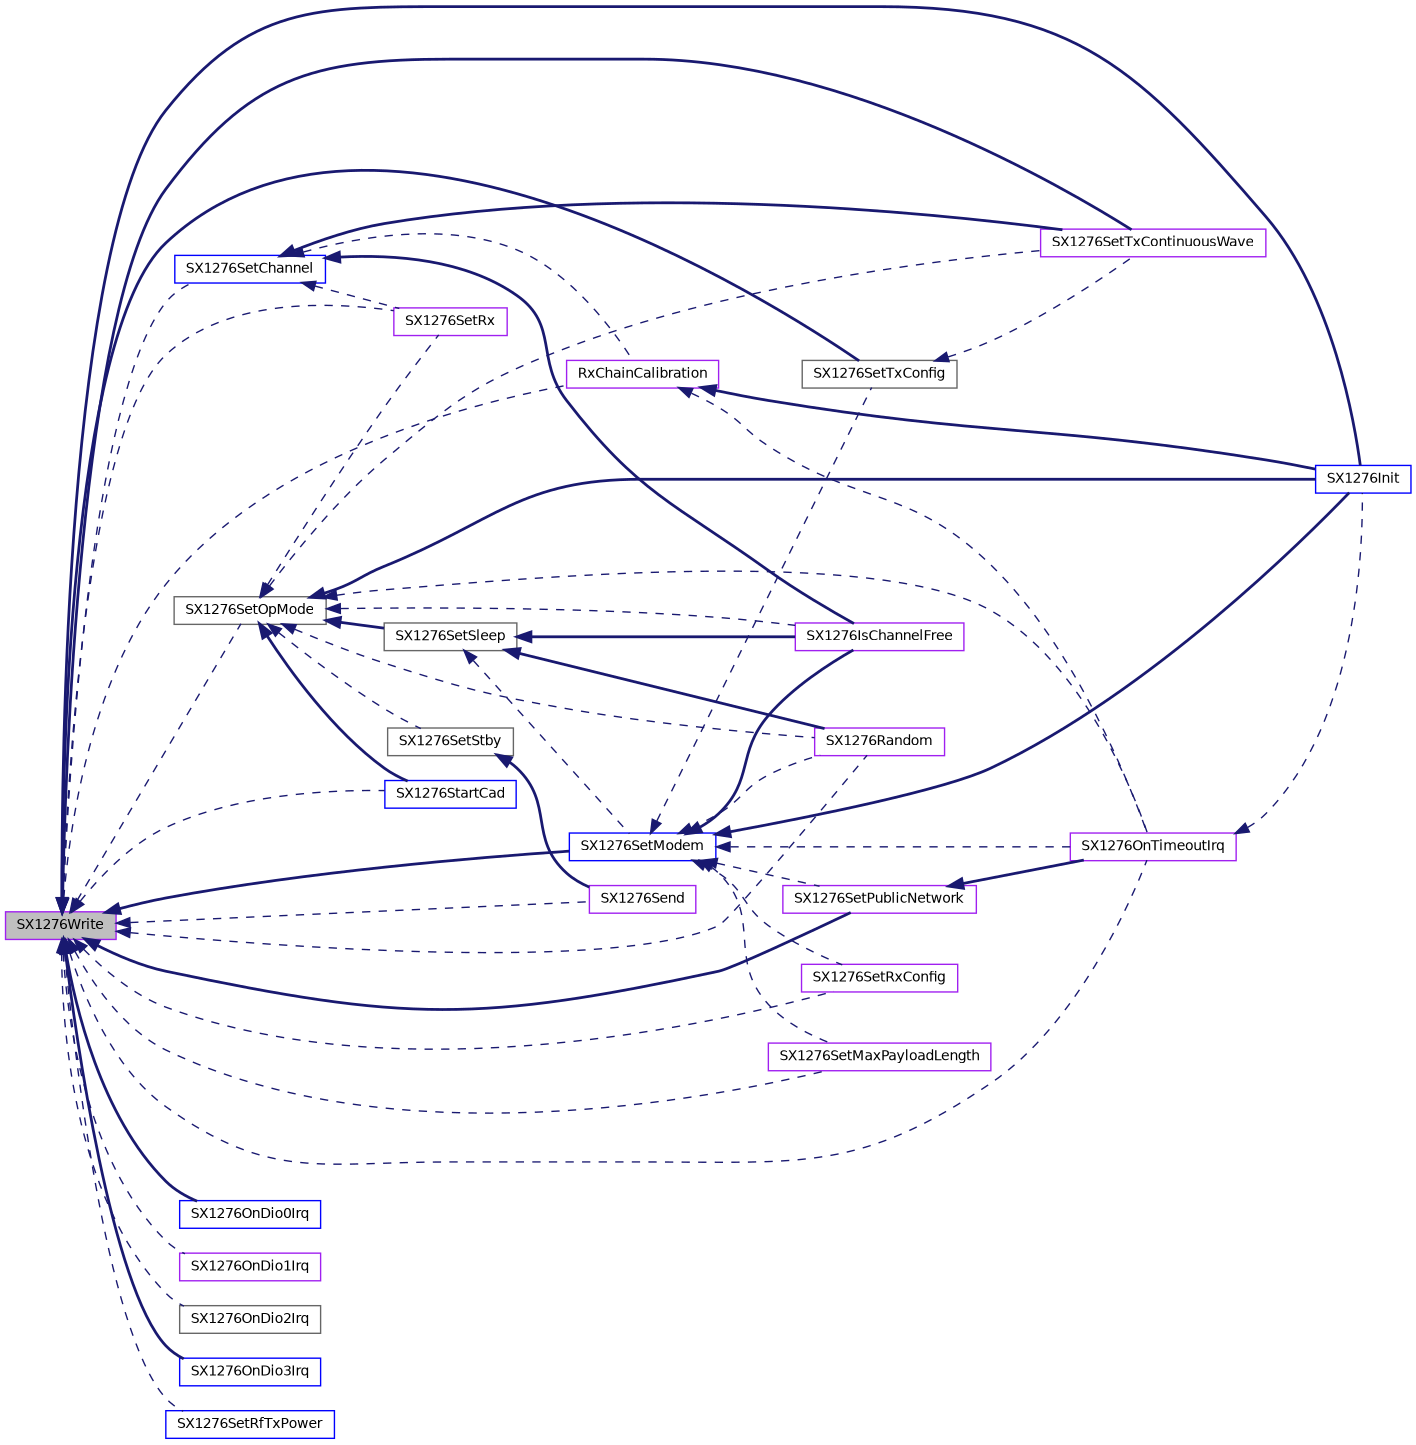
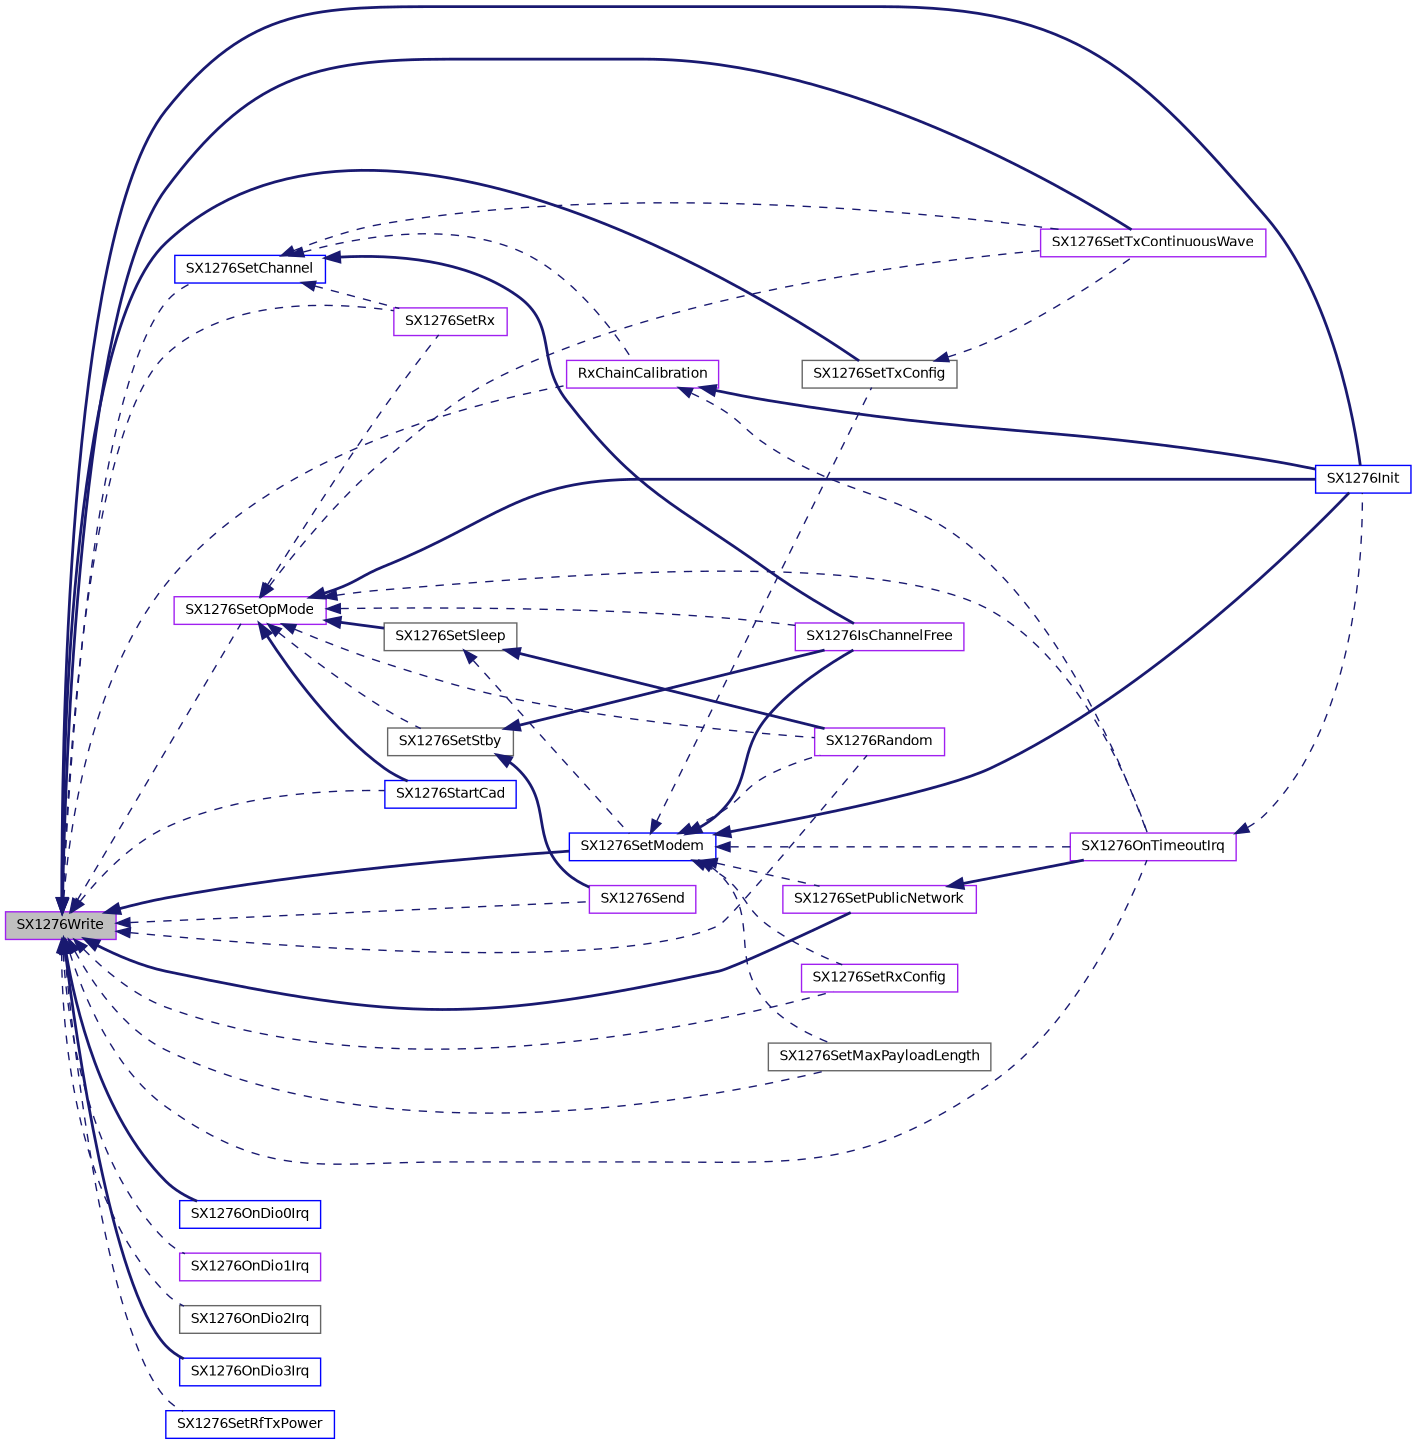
edge "SX1276SetTxContinuousWave" -> "SX1276SetChannel": style bold -> dashed
node "SX1276SetOpMode": color gray40 -> purple
edge "SX1276IsChannelFree" -> "SX1276SetSleep": now "SX1276IsChannelFree" -> "SX1276SetStby"
node "SX1276SetMaxPayloadLength": color purple -> gray40
